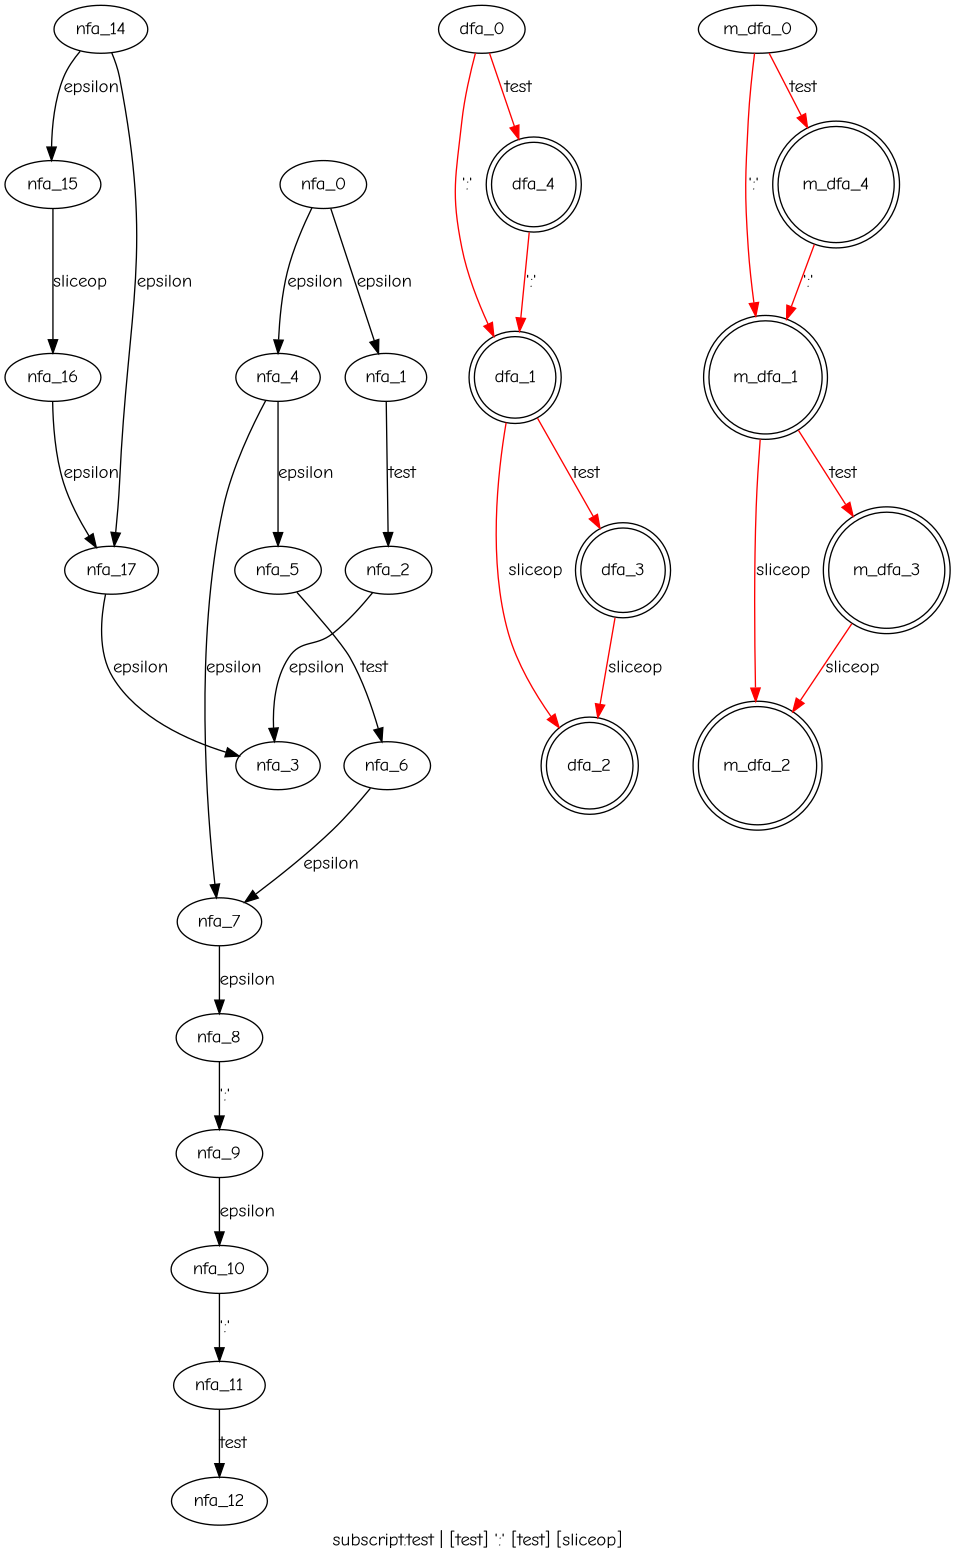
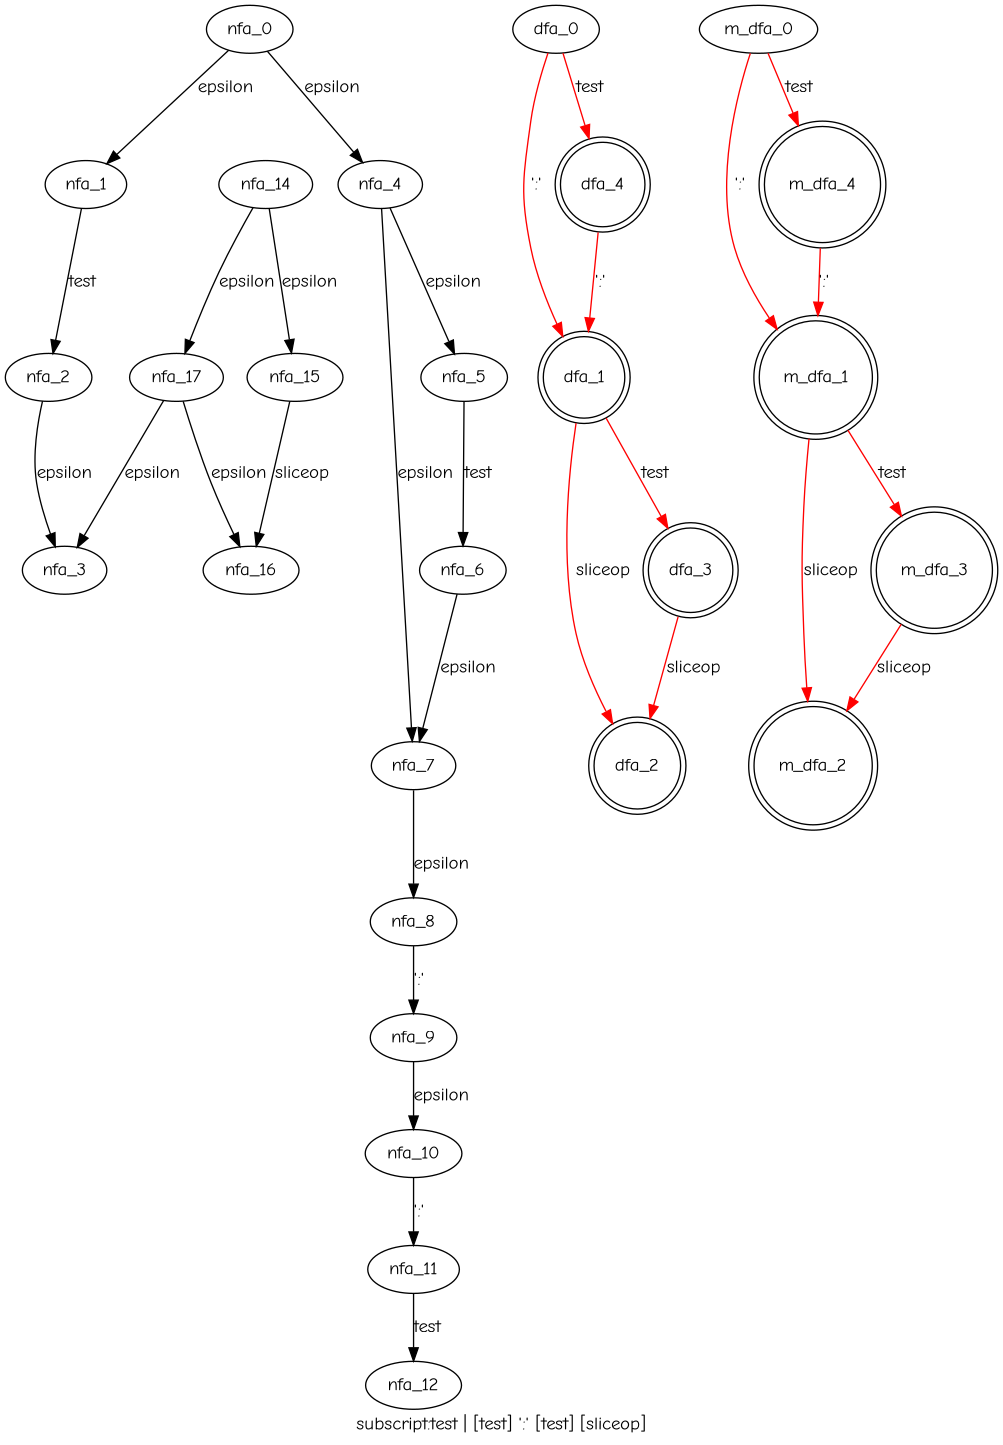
edge "nfa_16" -> "nfa_17": reversed
